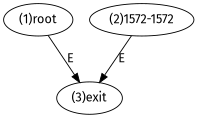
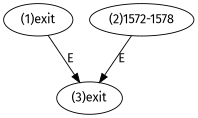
node "(1)root": label "(1)root" -> "(1)exit"
node "(2)1572-1572": label "(2)1572-1572" -> "(2)1572-1578"
